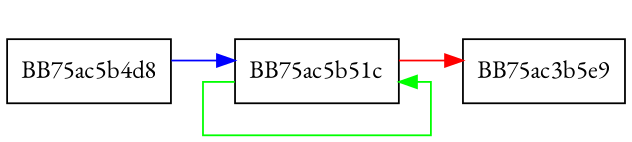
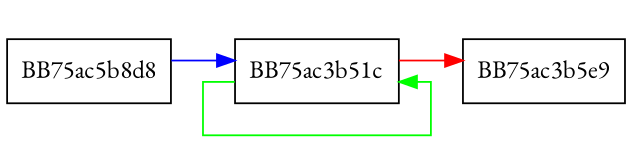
node "BB75ac5b4d8": label "BB75ac5b4d8" -> "BB75ac5b8d8"
node "BB75ac5b51c": label "BB75ac5b51c" -> "BB75ac3b51c"
